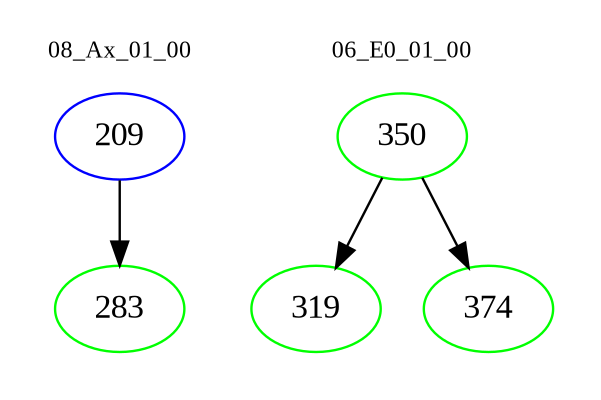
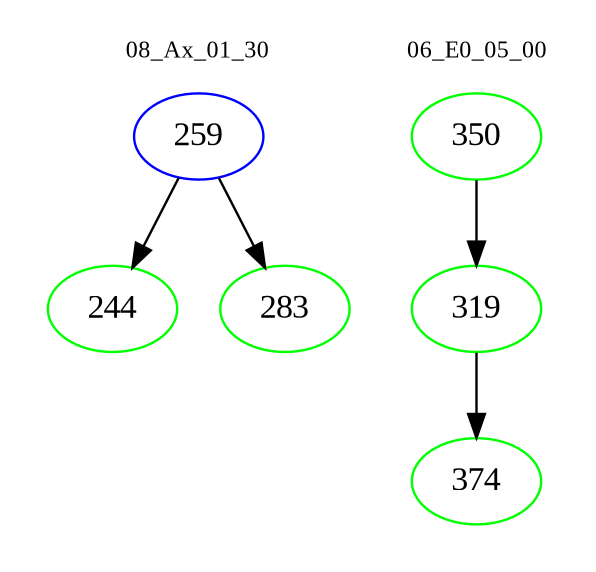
cluster "08_Ax_01_00": label "08_Ax_01_00" -> "08_Ax_01_30"
cluster "06_E0_01_00": label "06_E0_01_00" -> "06_E0_05_00"
node "209": label "209" -> "259"
edge "350" -> "374": now "319" -> "374"
node "244": added
